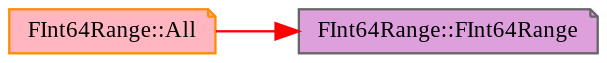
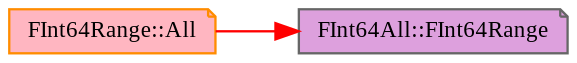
node "FInt64Range::FInt64Range": label "FInt64Range::FInt64Range" -> "FInt64All::FInt64Range"
